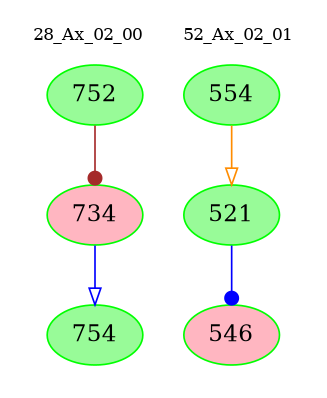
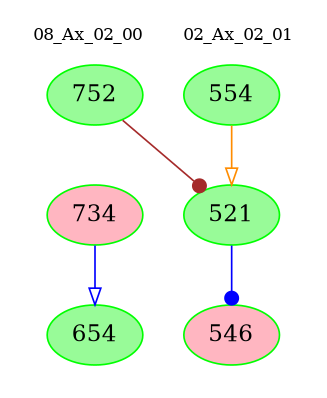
cluster "28_Ax_02_00": label "28_Ax_02_00" -> "08_Ax_02_00"
cluster "52_Ax_02_01": label "52_Ax_02_01" -> "02_Ax_02_01"
edge "752" -> "734": now "752" -> "521"
node "754": label "754" -> "654"
